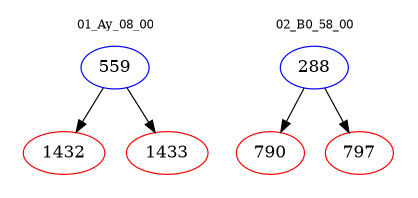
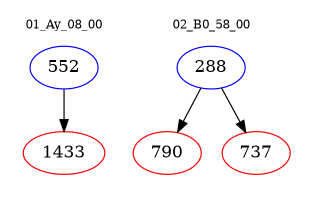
node "559": label "559" -> "552"
node "1432": removed
node "797": label "797" -> "737"
